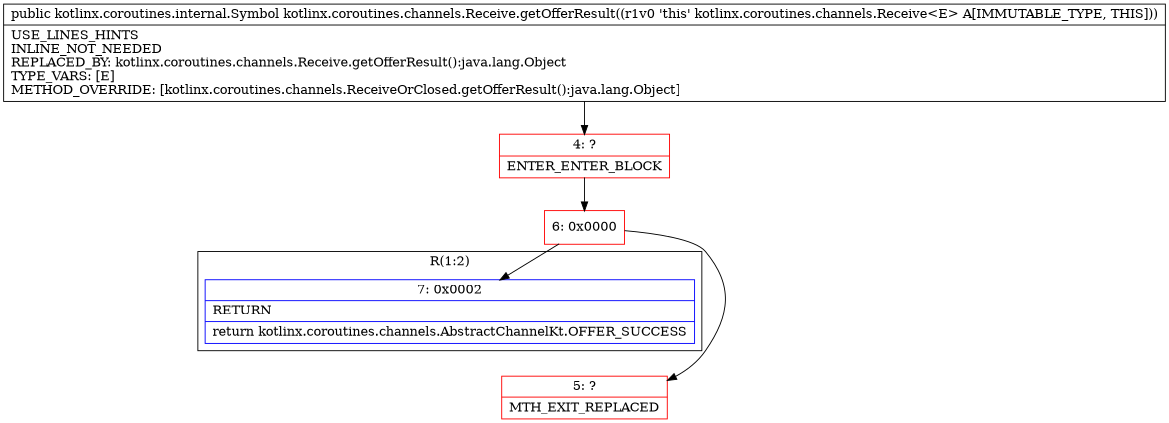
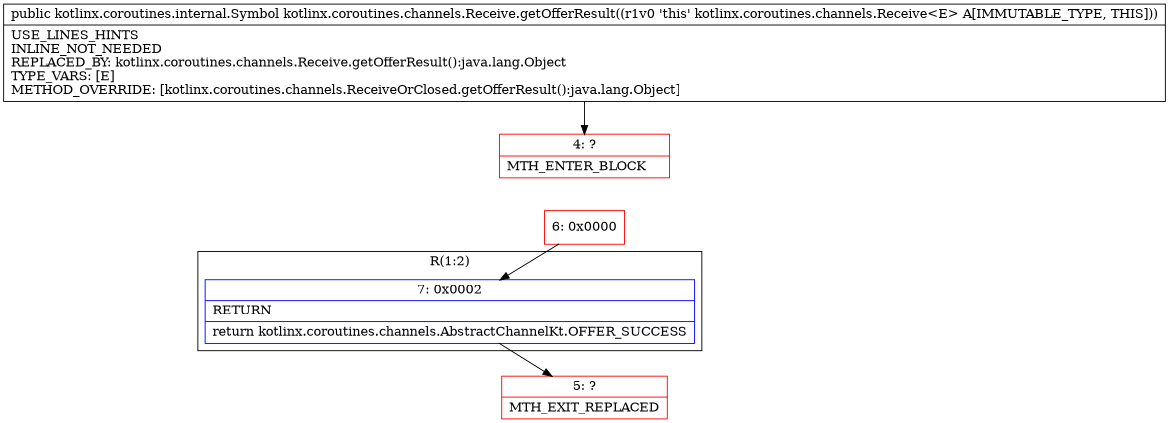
node "4: ?": text "ENTER_ENTER_BLOCK" -> "MTH_ENTER_BLOCK"
edge "4: ?" -> "6: 0x0000": removed
edge "6: 0x0000" -> "5: ?": now "7: 0x0002" -> "5: ?"
